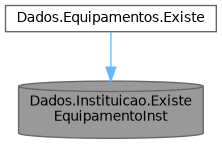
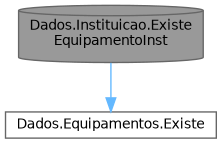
edge "Dados.Equipamentos.Existe" -> "Dados.Instituicao.Existe EquipamentoInst": reversed
